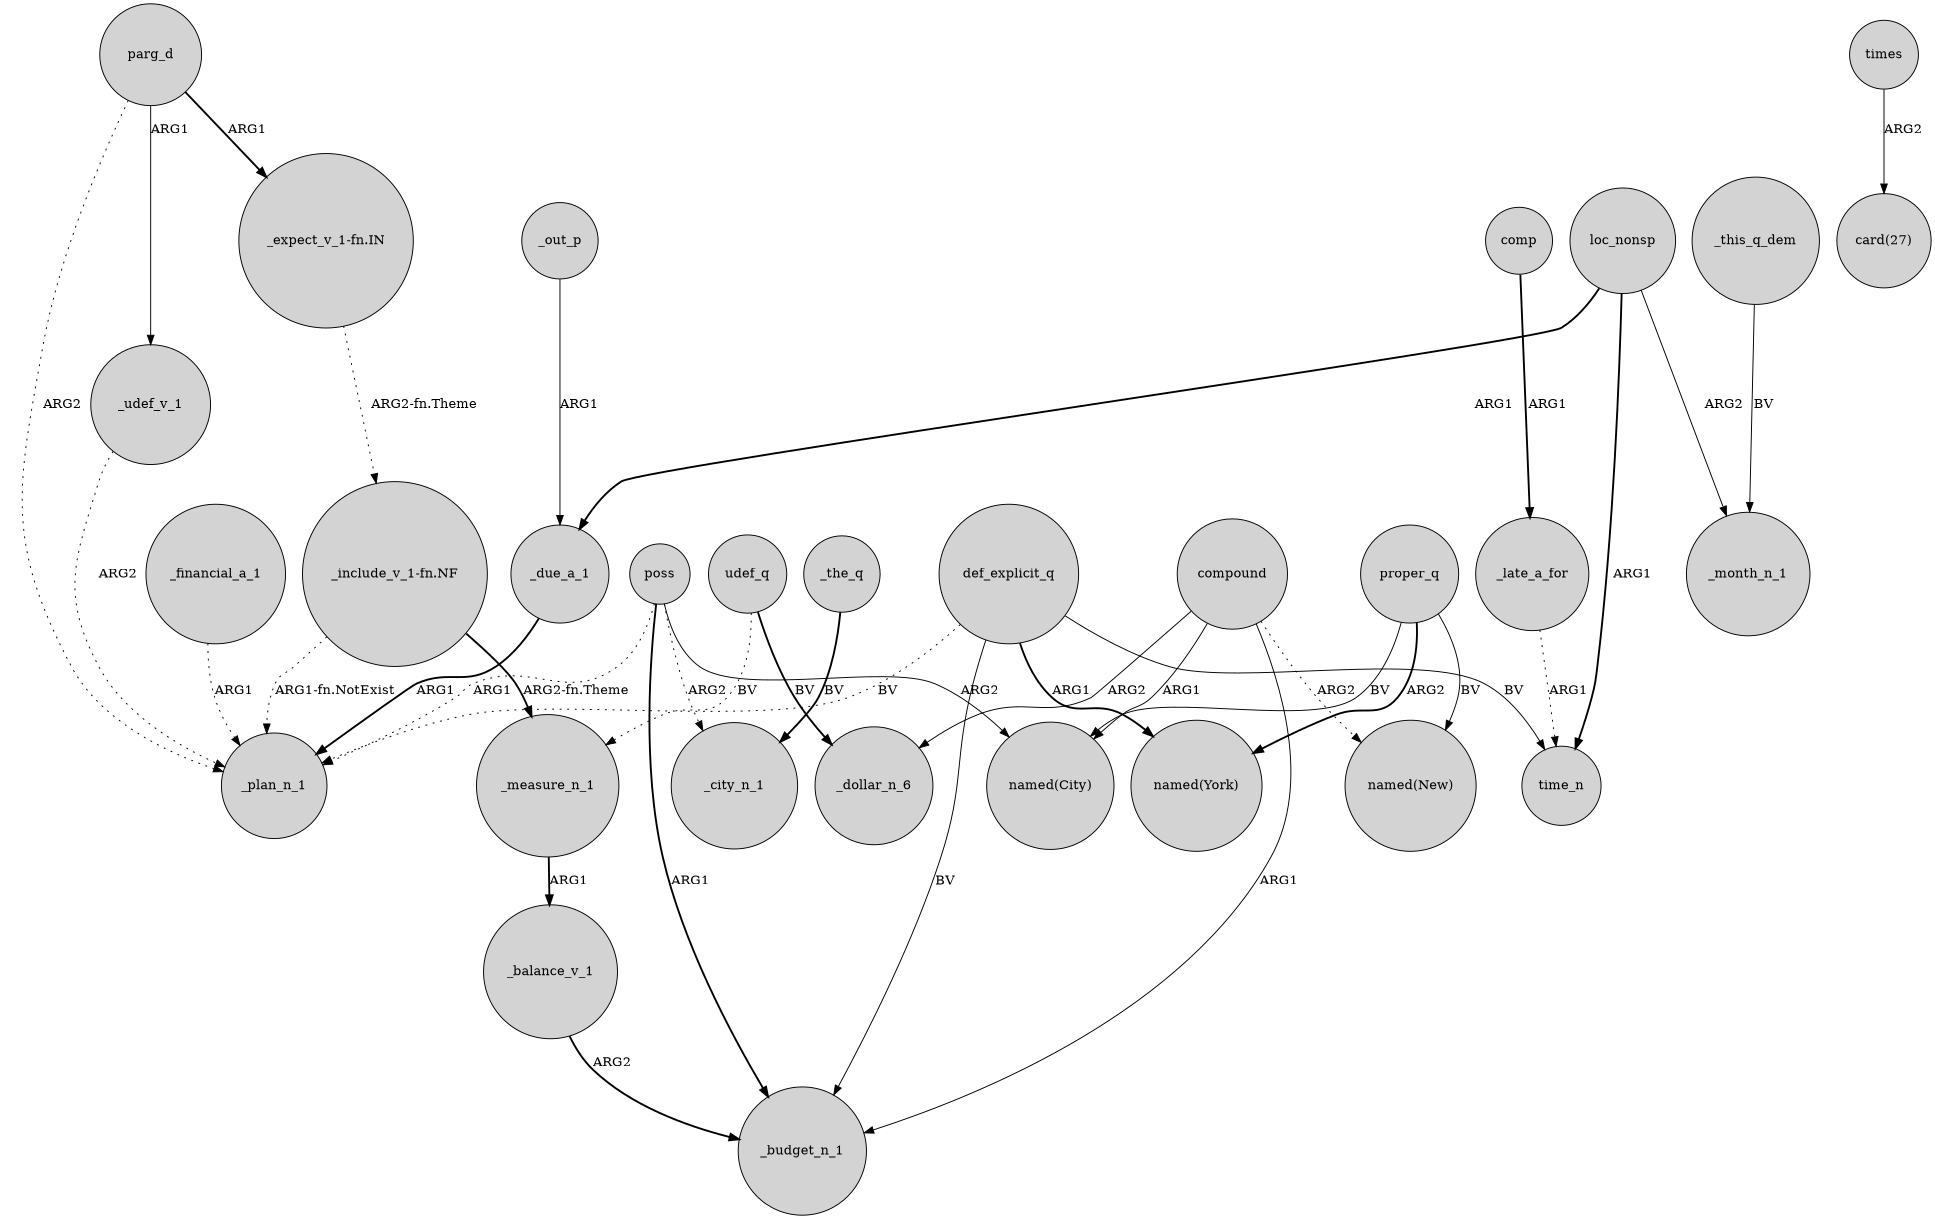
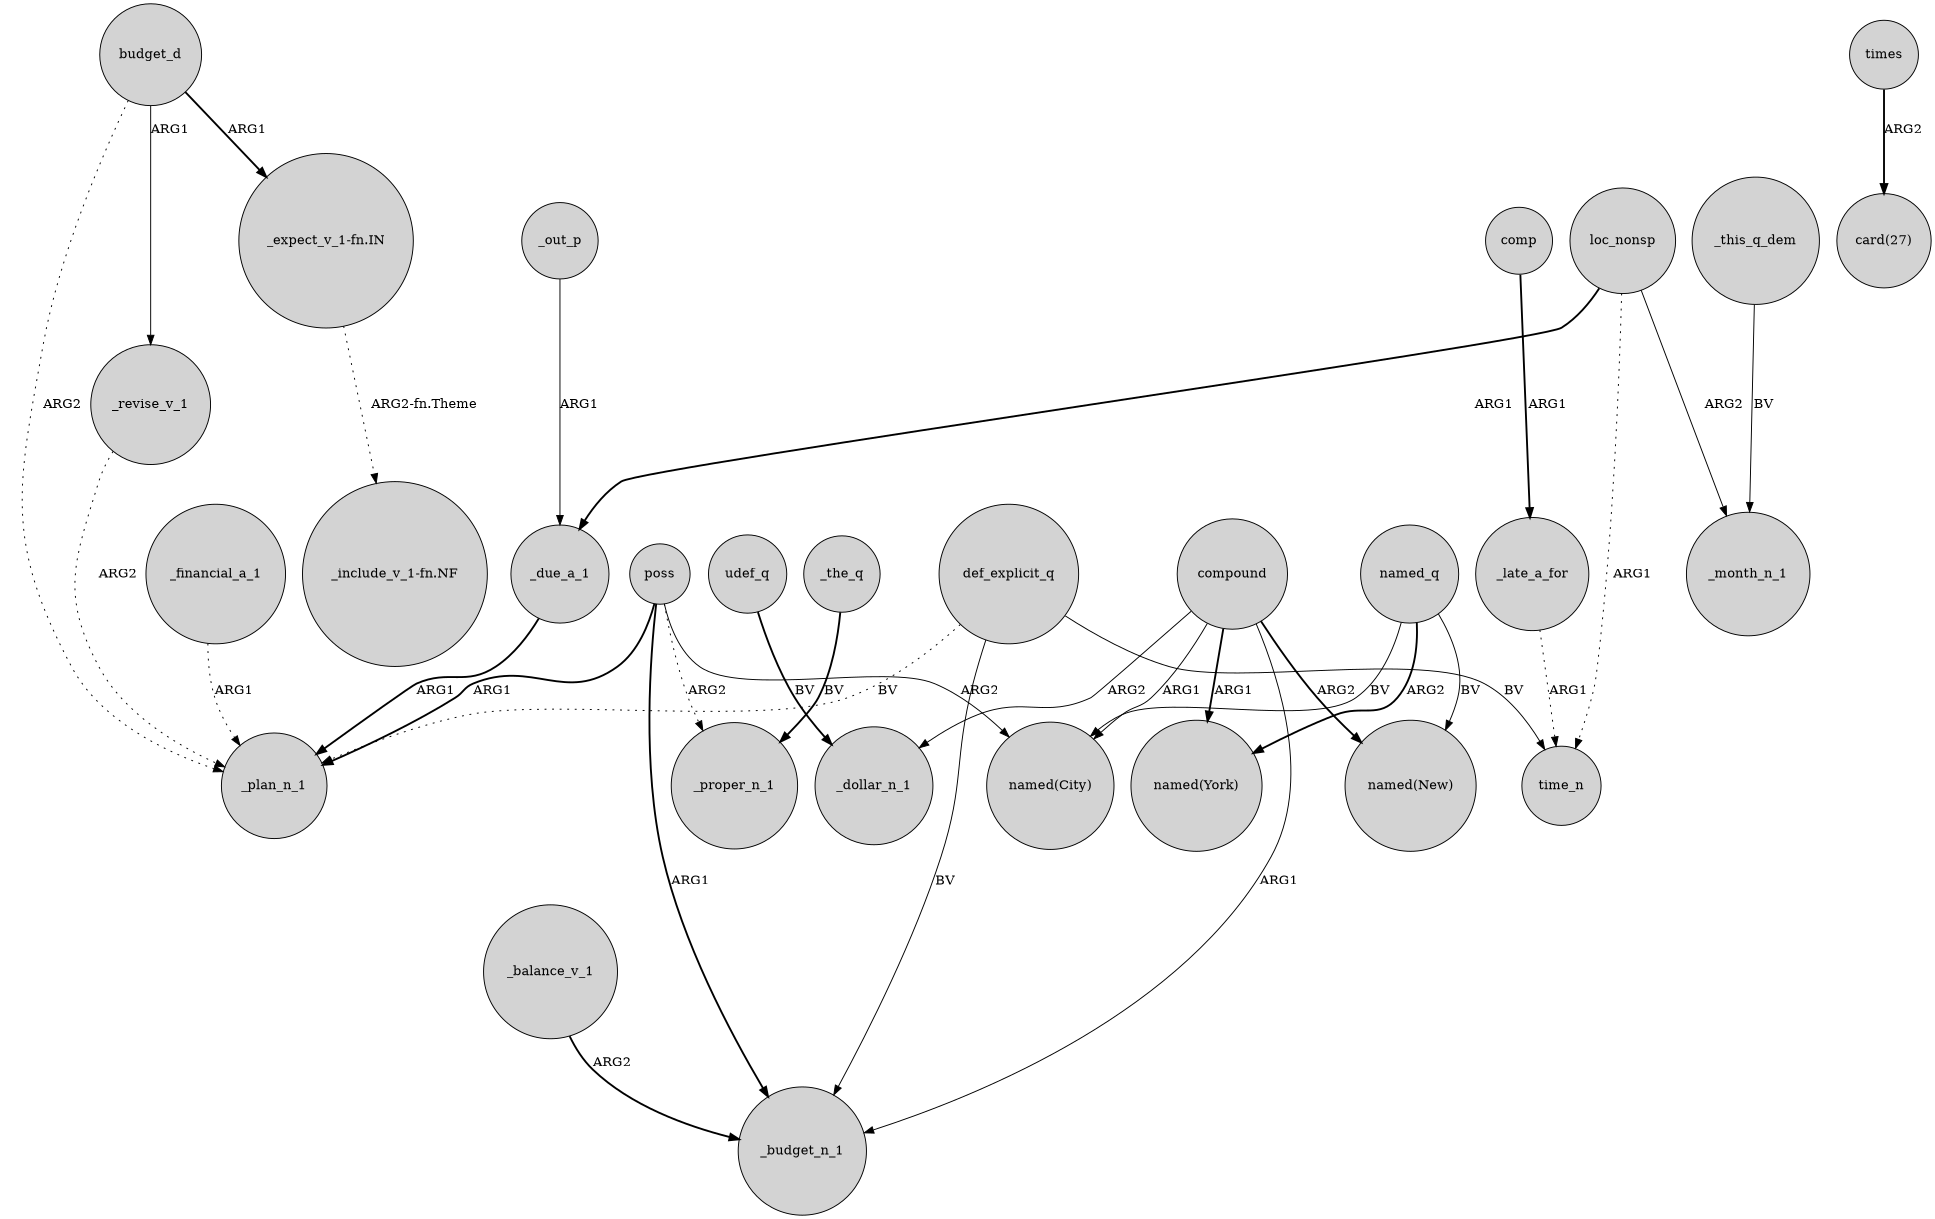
node "parg_d": label "parg_d" -> "budget_d"
edge "times" -> "card(27)": style solid -> bold
node "_udef_v_1": label "_udef_v_1" -> "_revise_v_1"
edge "loc_nonsp" -> "time_n": style bold -> dotted
node "proper_q": label "proper_q" -> "named_q"
edge "_include_v_1-fn.NF" -> "_plan_n_1": removed, label "ARG1-fn.NotExist"
edge "poss" -> "_plan_n_1": style dotted -> bold
edge "compound" -> "named(New)": style dotted -> bold
edge "def_explicit_q" -> "named(York)": now "compound" -> "named(York)"
node "_measure_n_1": removed
node "_city_n_1": label "_city_n_1" -> "_proper_n_1"
node "_dollar_n_6": label "_dollar_n_6" -> "_dollar_n_1"
